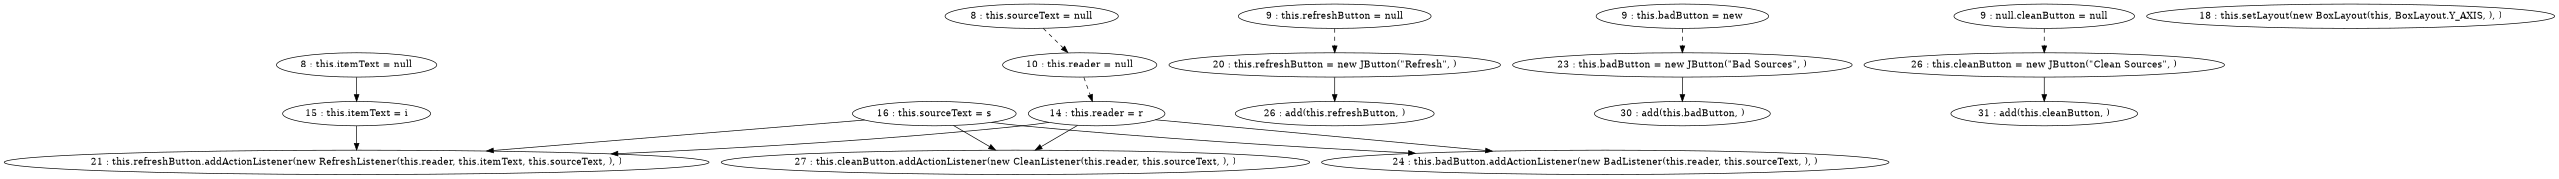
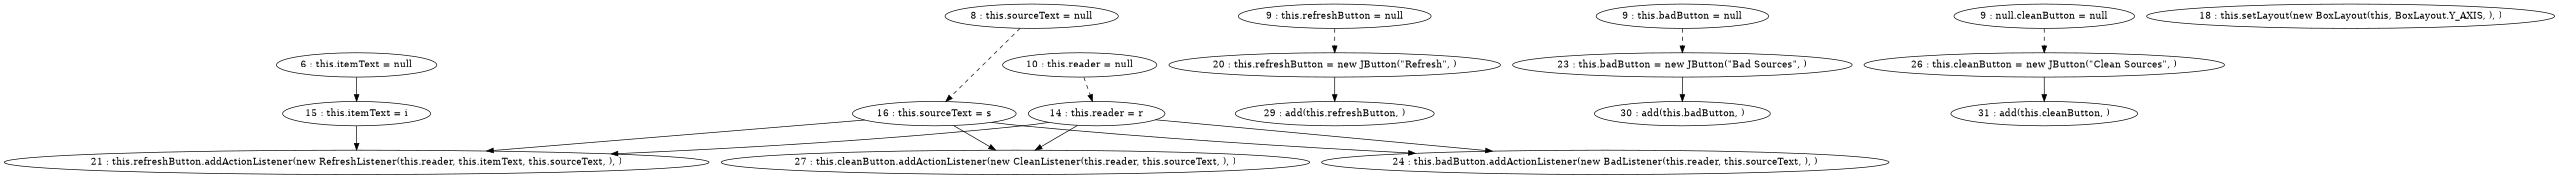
node "9 : this.badButton = new": label "9 : this.badButton = new" -> "9 : this.badButton = null"
edge "8 : this.sourceText = null" -> "10 : this.reader = null": now "8 : this.sourceText = null" -> "16 : this.sourceText = s"
node "8 : this.itemText = null": label "8 : this.itemText = null" -> "6 : this.itemText = null"
node "26 : add(this.refreshButton, )": label "26 : add(this.refreshButton, )" -> "29 : add(this.refreshButton, )"
